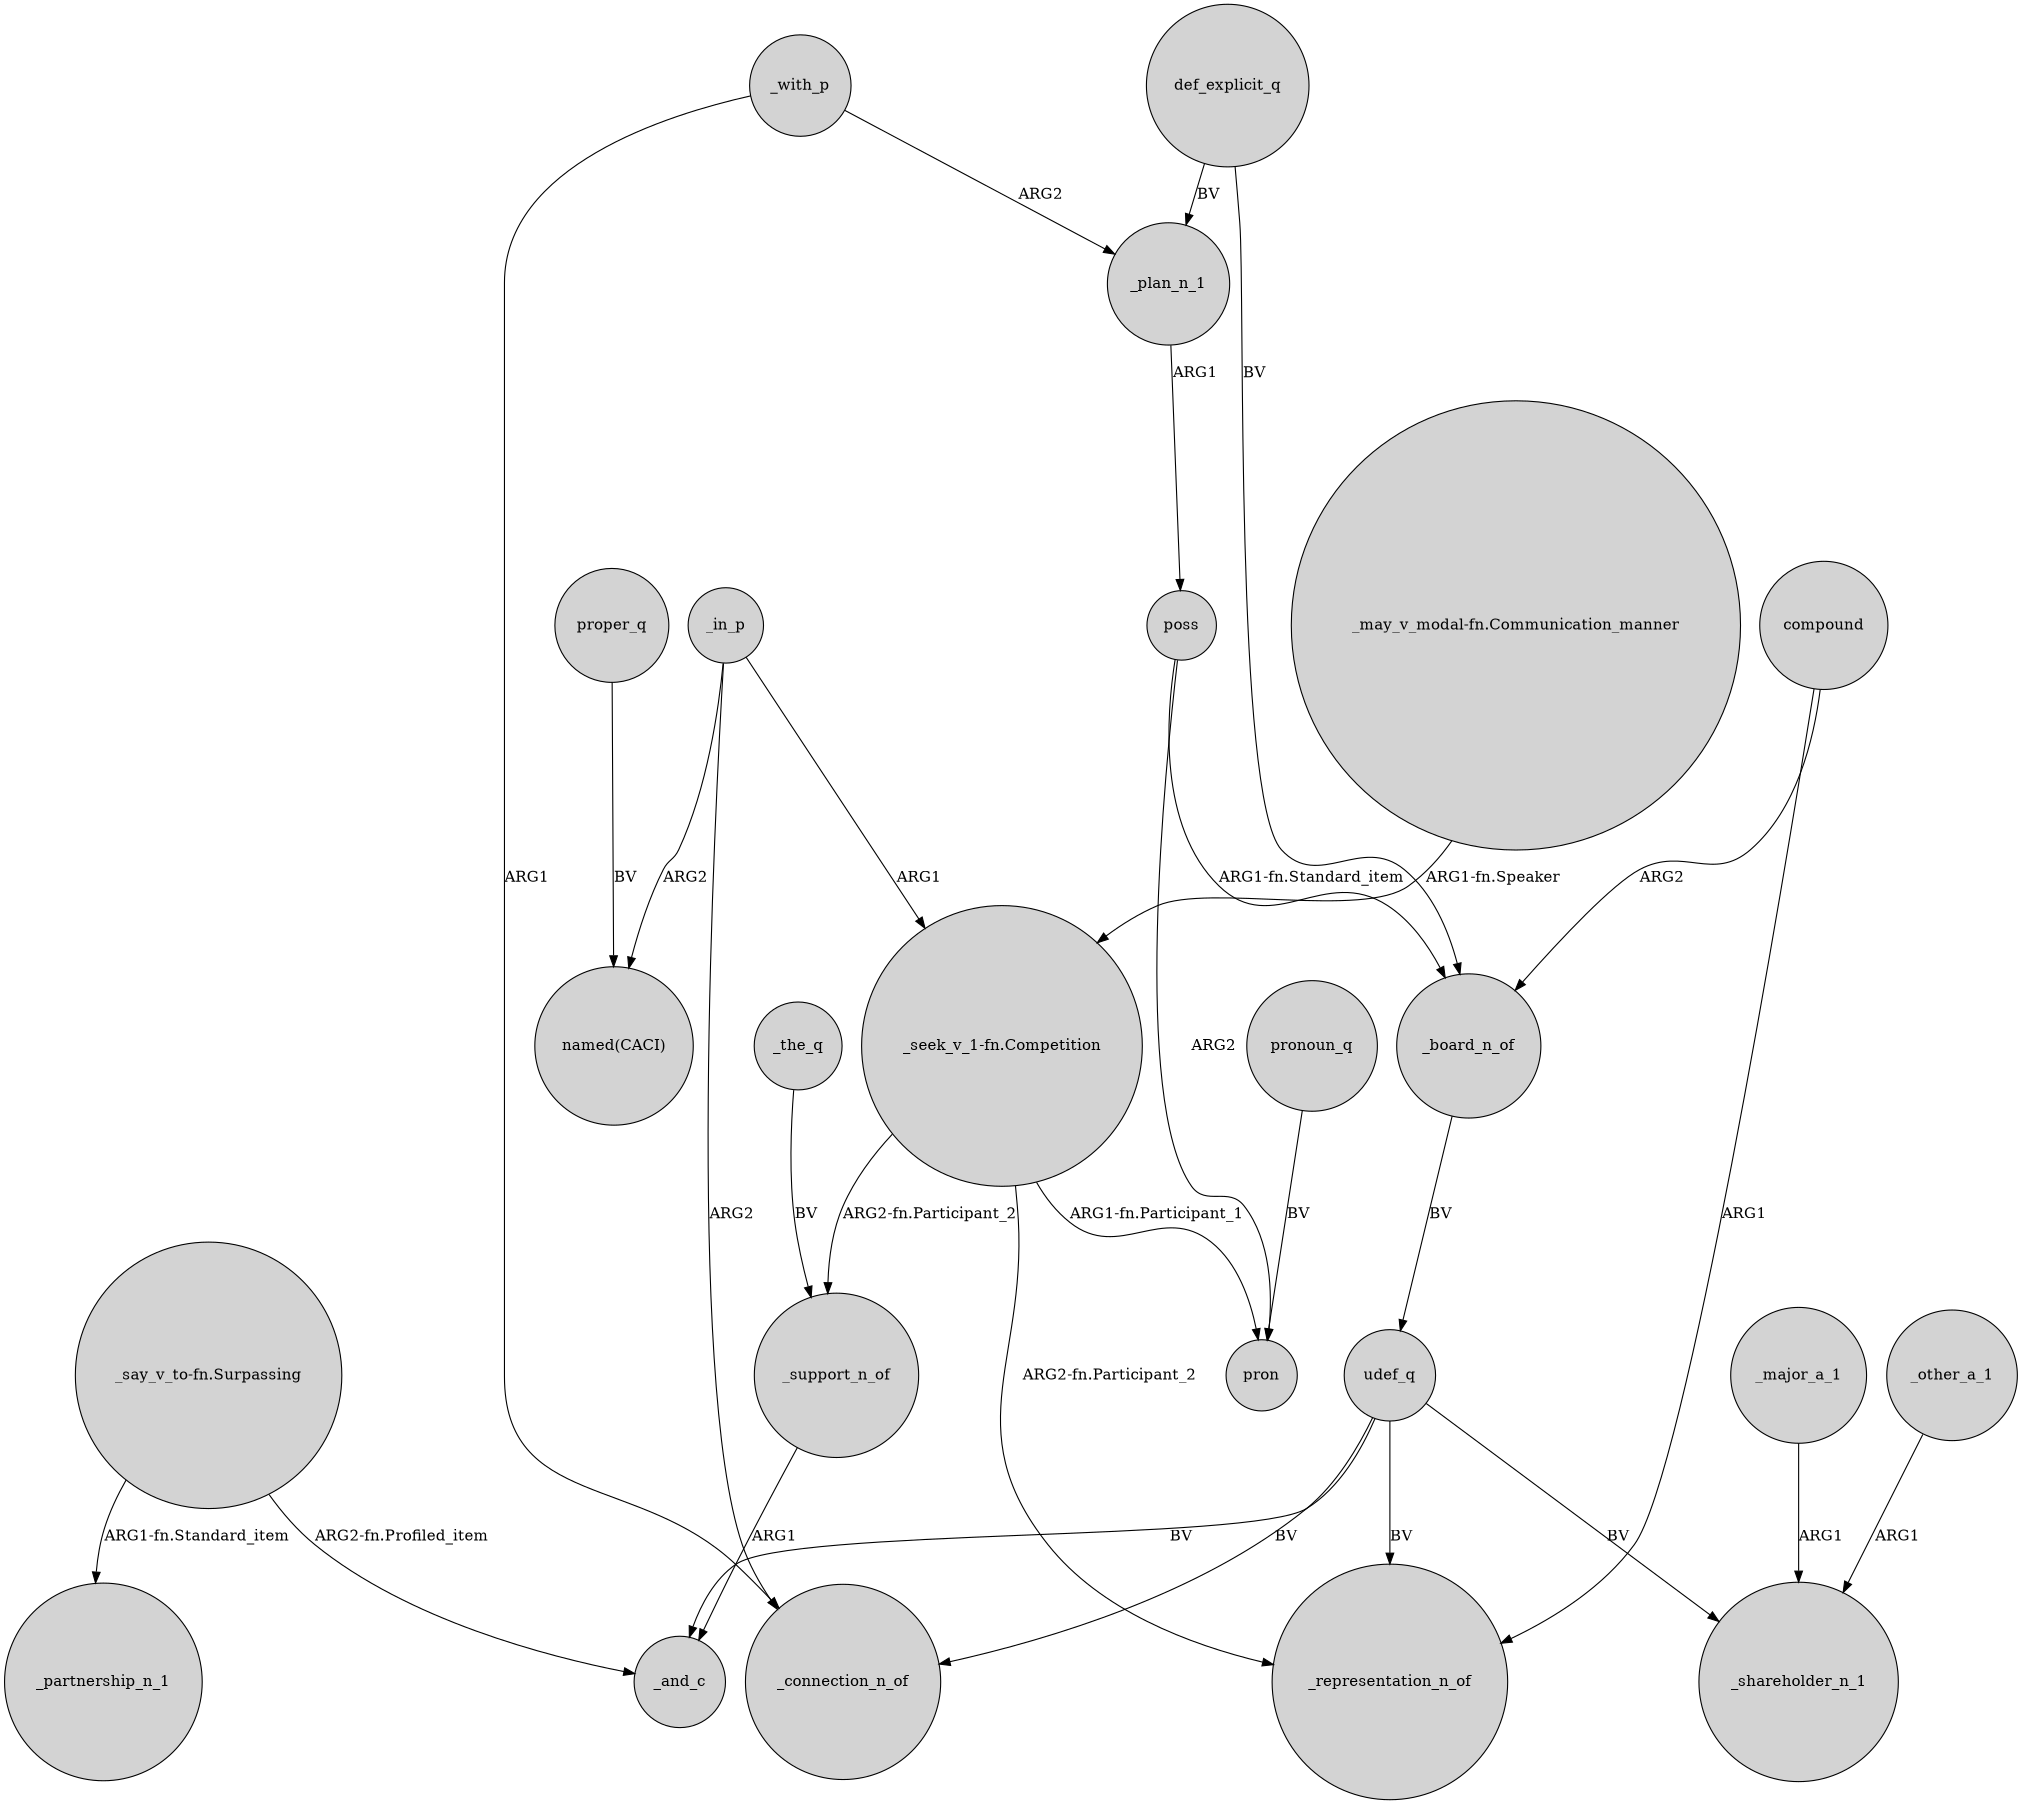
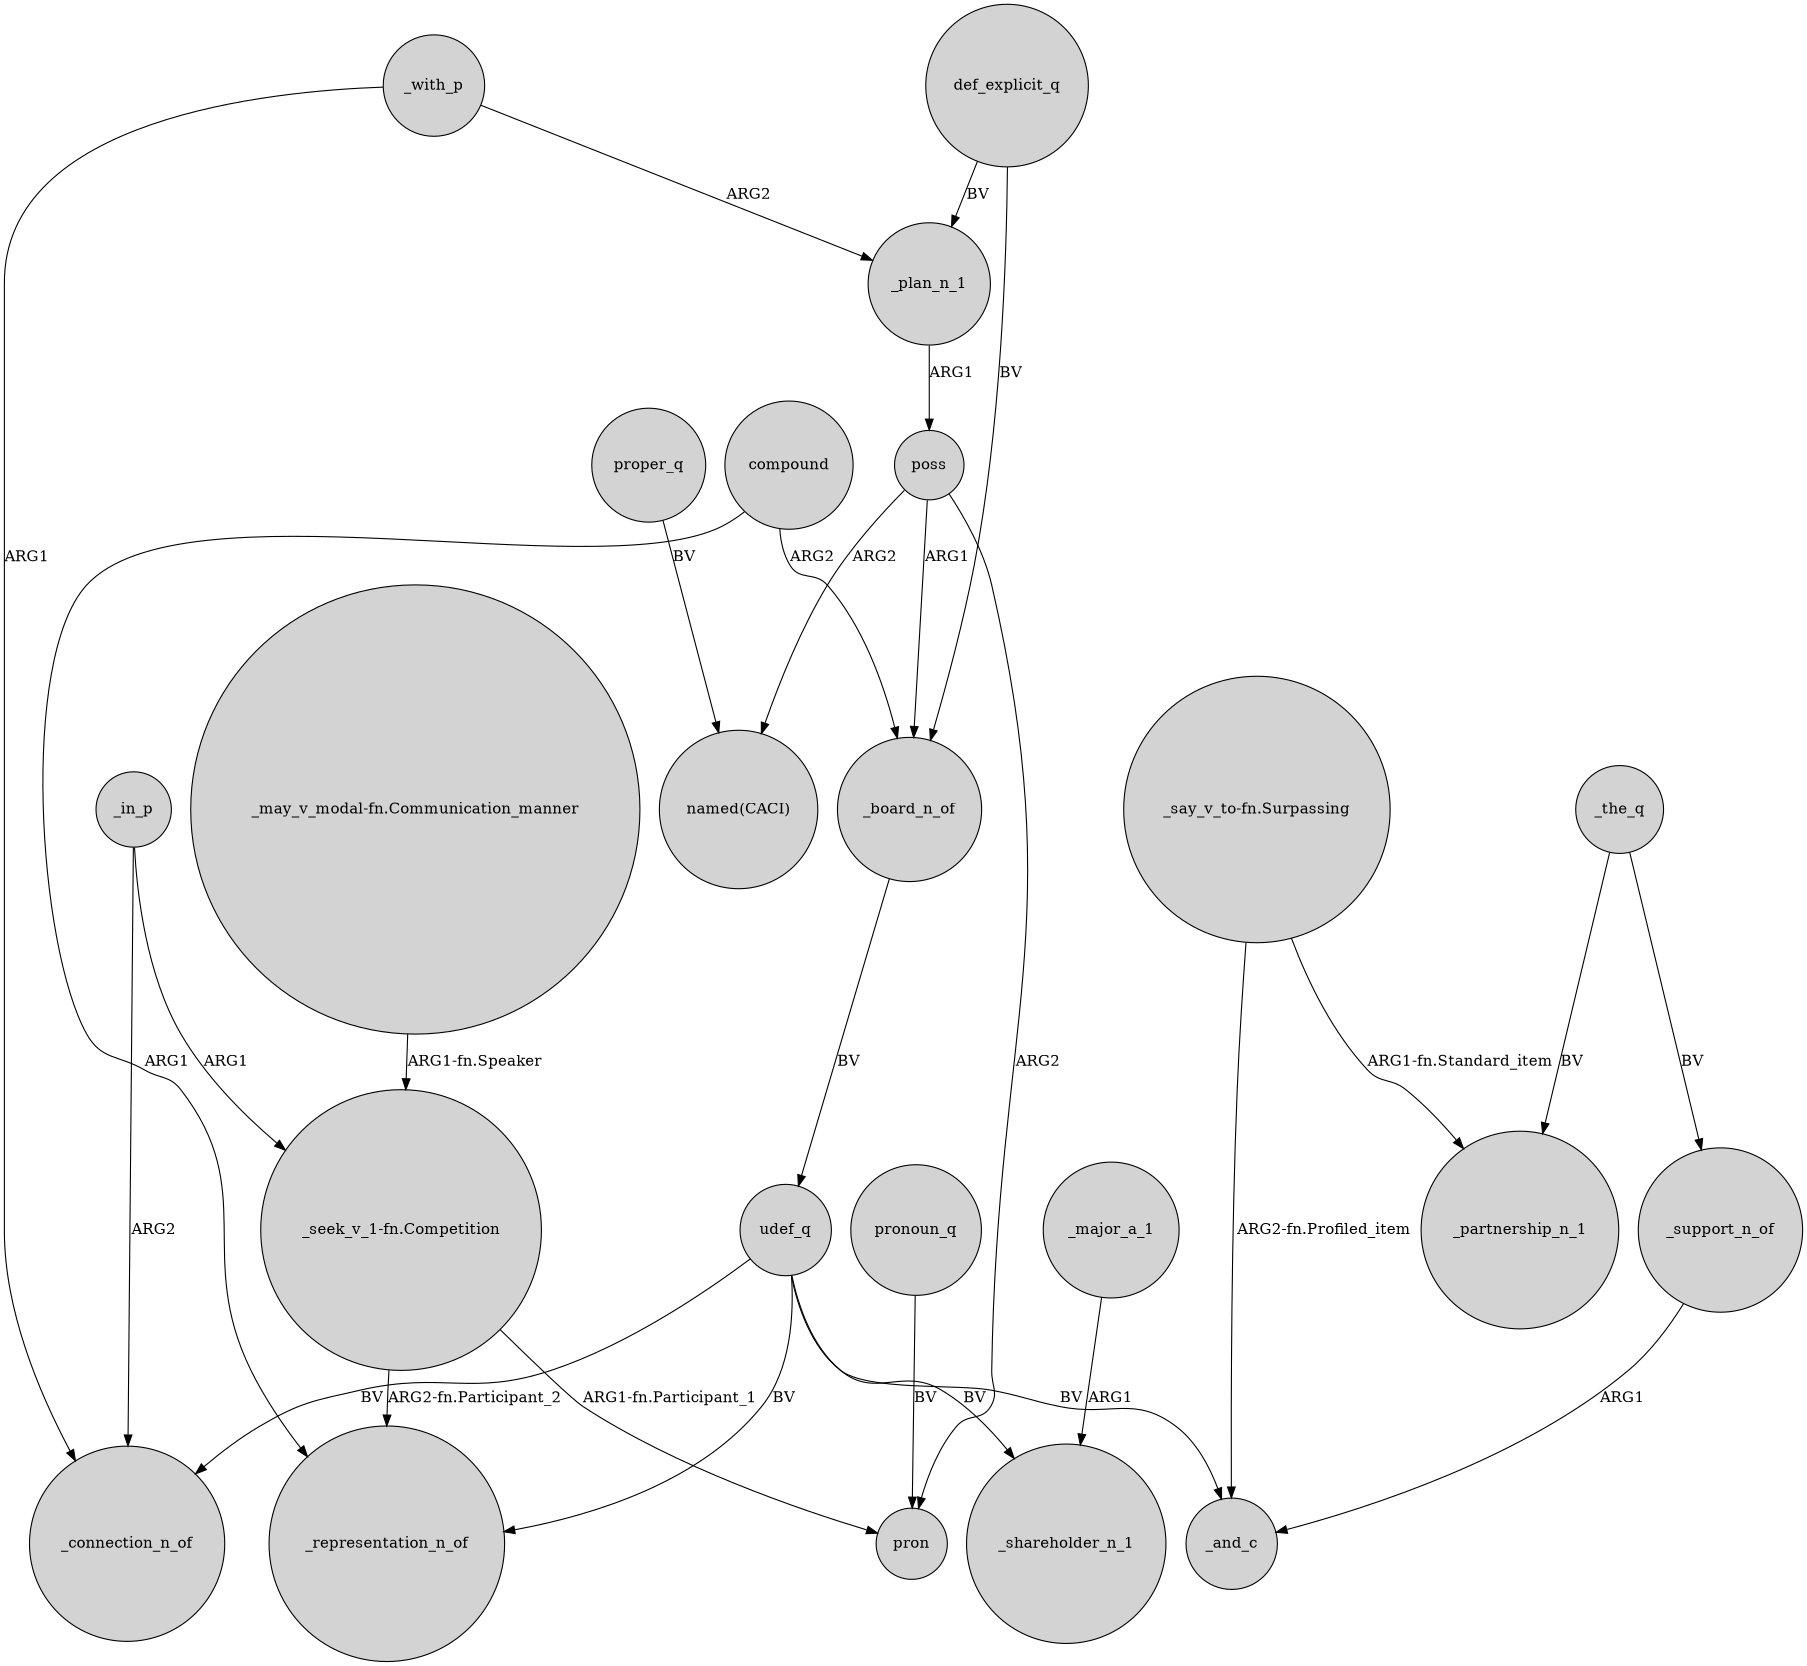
edge "_in_p" -> "named(CACI)": now "poss" -> "named(CACI)"
edge "poss" -> "_board_n_of": label "ARG1-fn.Standard_item" -> "ARG1"
edge "_the_q" -> "_partnership_n_1": added, label "BV"
edge "_seek_v_1-fn.Competition" -> "_support_n_of": removed, label "ARG2-fn.Participant_2"
node "_other_a_1": removed
